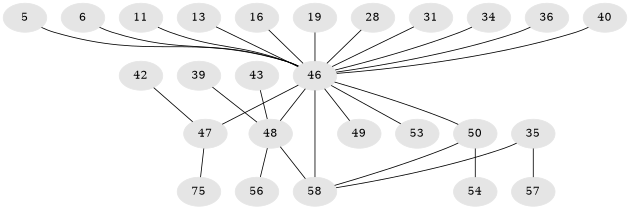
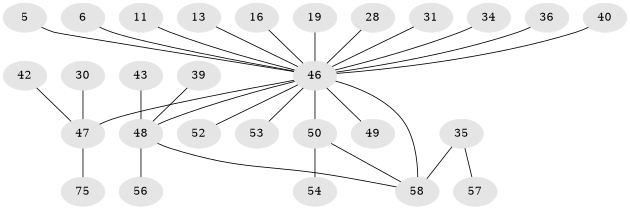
node "30": added
node "52": added
